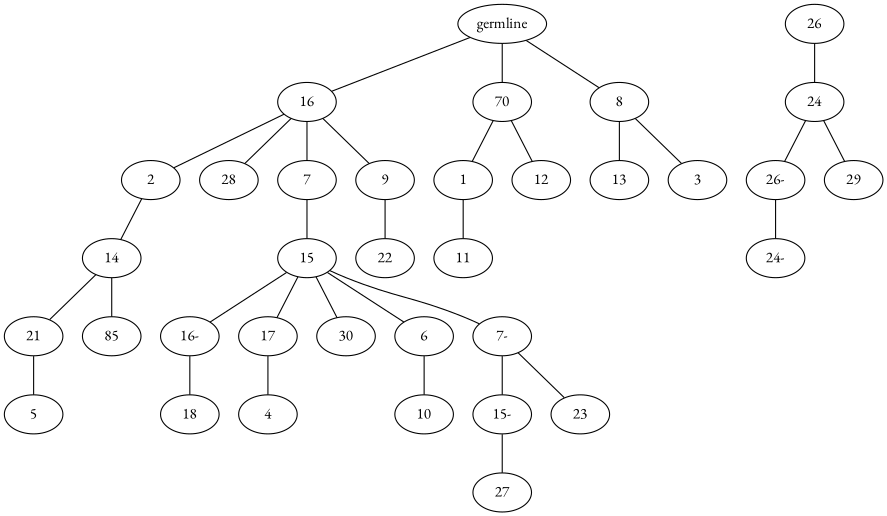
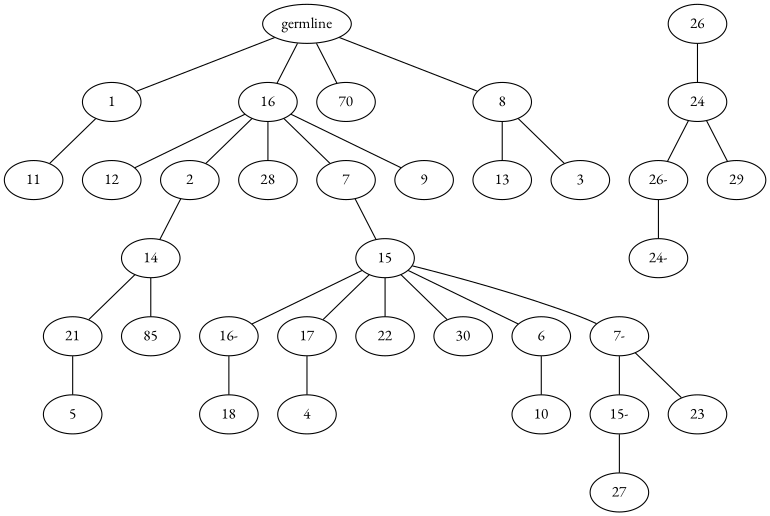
edge "70" -- "1": now "germline" -- "1"
edge "70" -- "12": now "16" -- "12"
edge "9" -- "22": now "15" -- "22"
